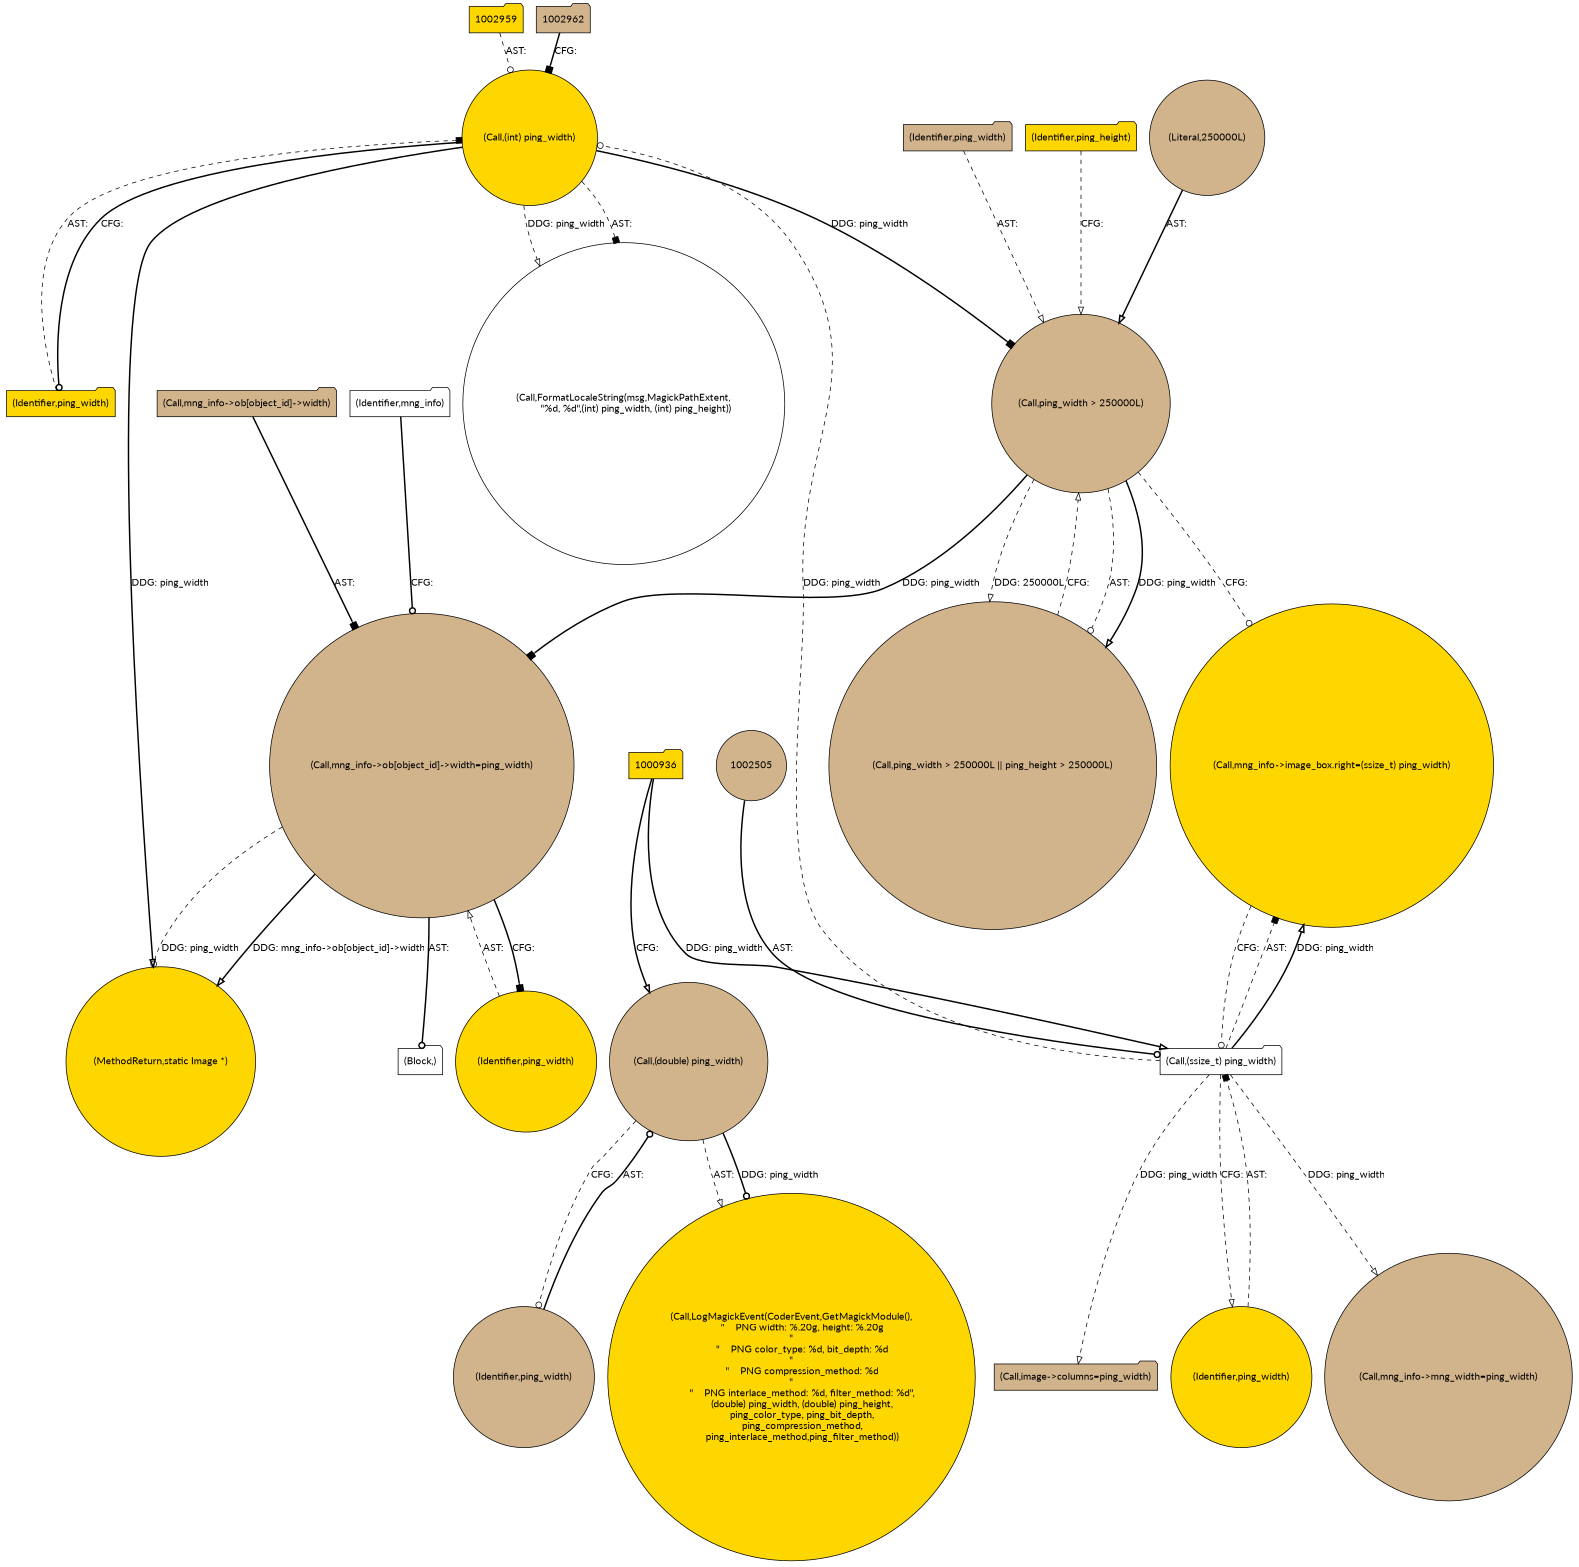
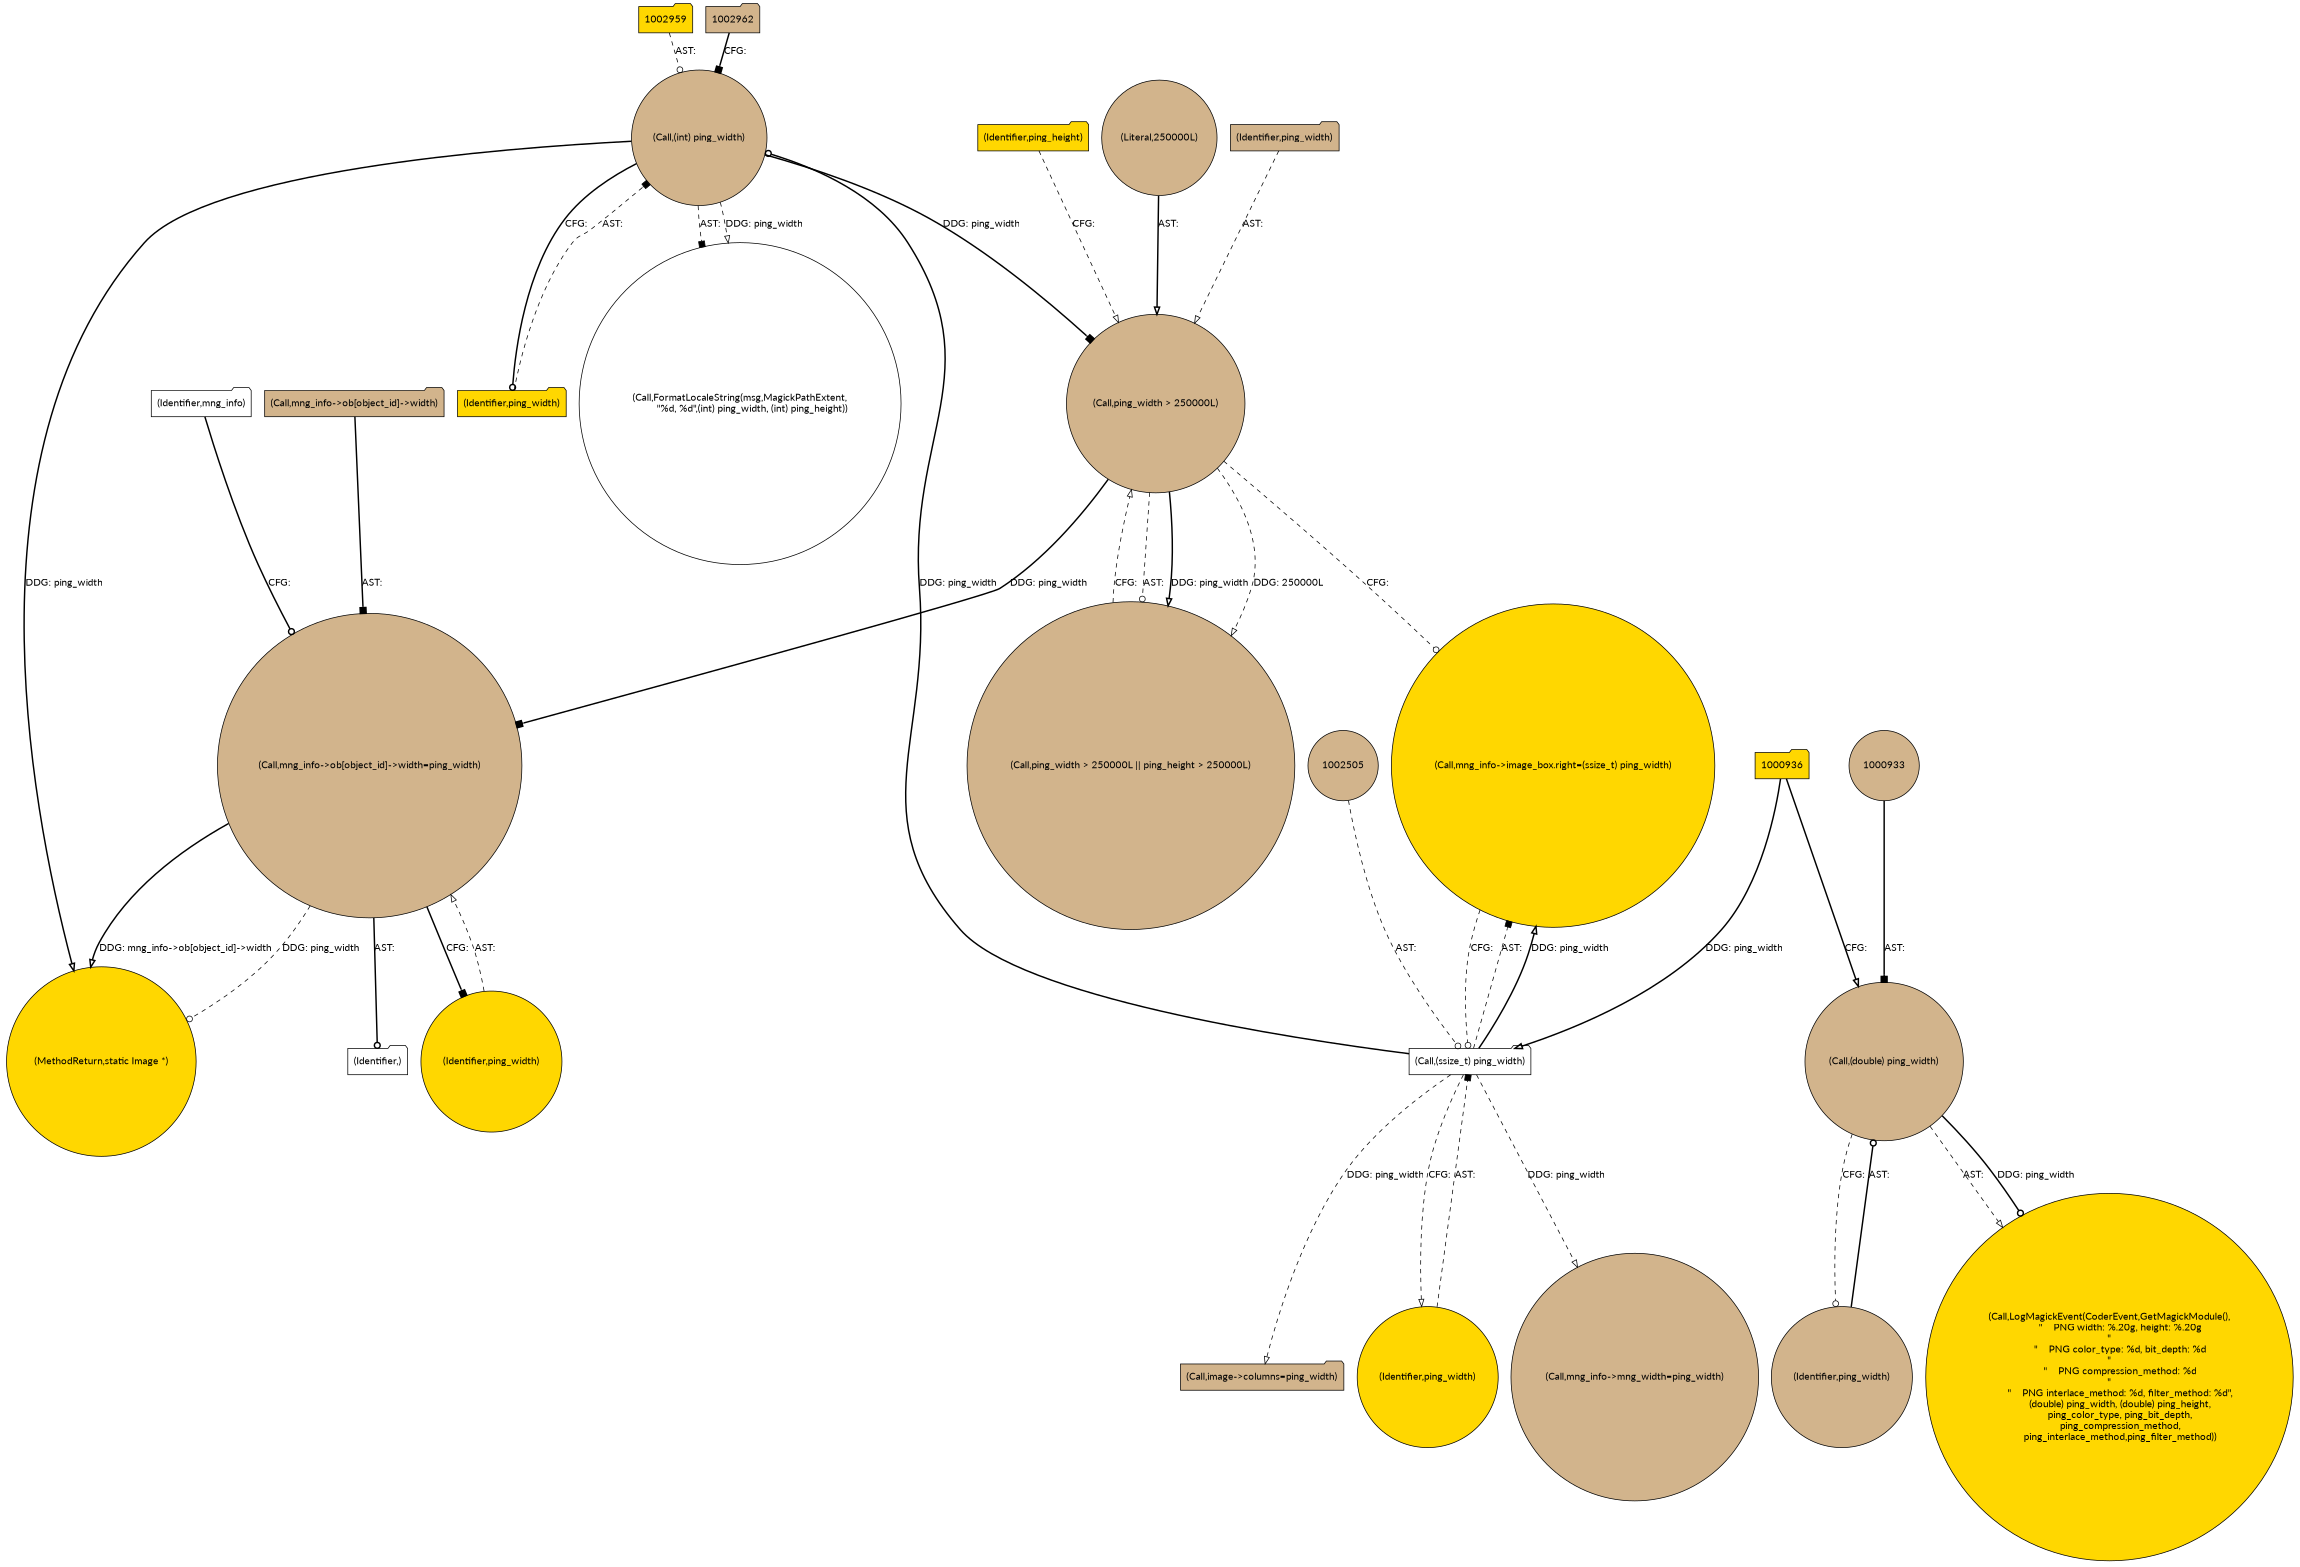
node "(Call,(int) ping_width)": fillcolor gold -> tan
edge "(Call,(ssize_t) ping_width)" -> "(Call,(int) ping_width)": style dashed -> bold
node "1000933": added
edge "1002505" -> "(Call,(ssize_t) ping_width)": style bold -> dashed
node "(Block,)": label "(Block,)" -> "(Identifier,)"
